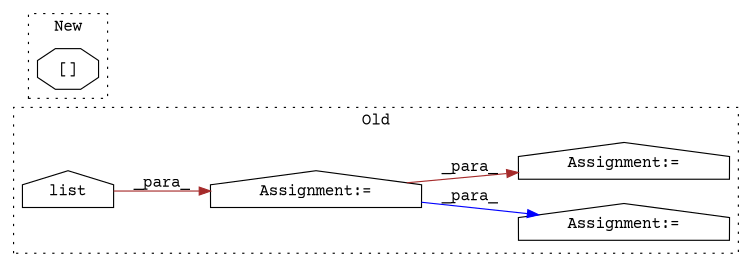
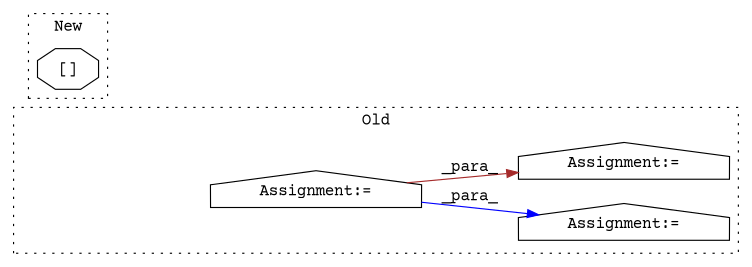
node "list": removed
